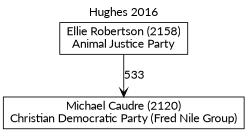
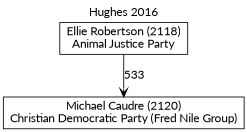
node "Ellie Robertson (2158) Animal Justice Party": label "Ellie Robertson (2158) Animal Justice Party" -> "Ellie Robertson (2118) Animal Justice Party"
